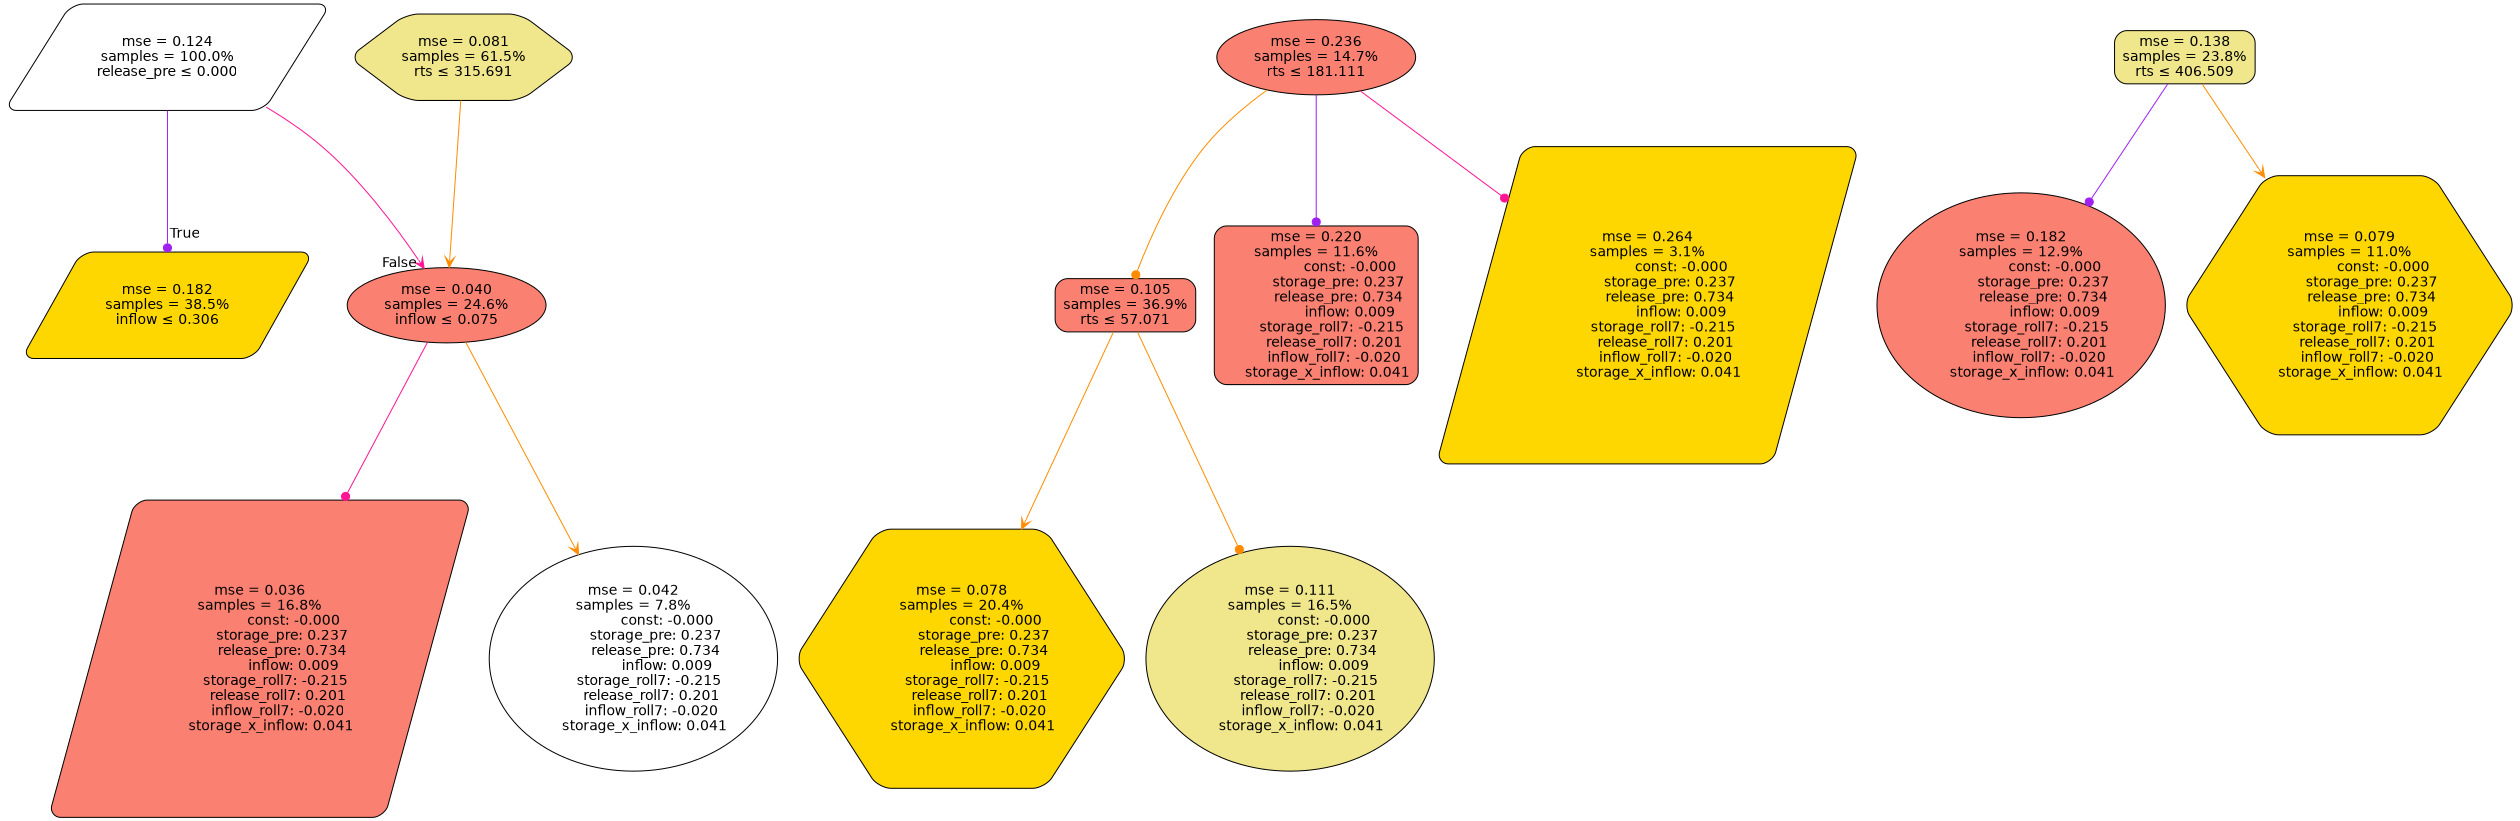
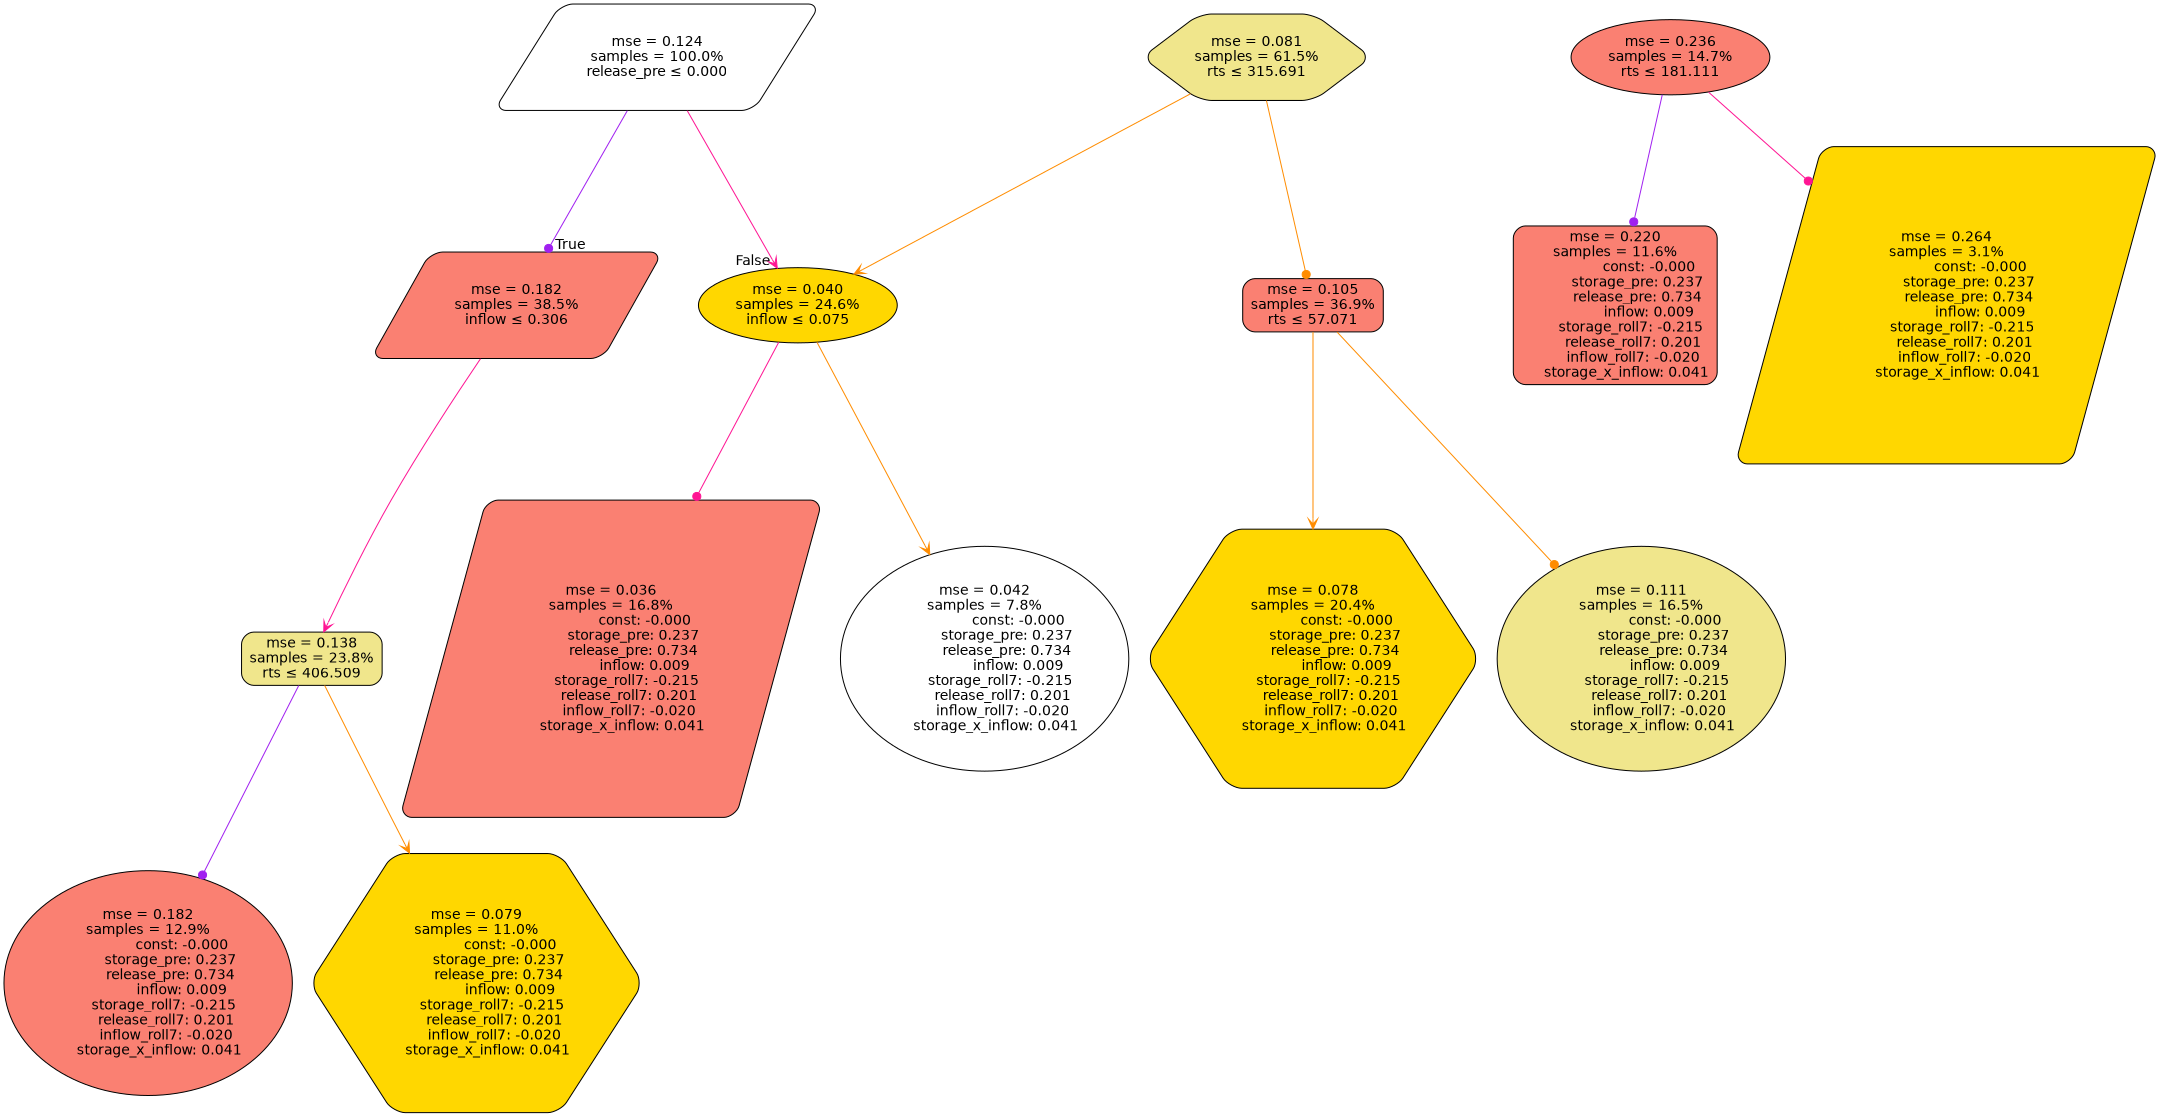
edge "mse = 0.236 samples = 14.7% rts ≤ 181.111" -> "mse = 0.105 samples = 36.9% rts ≤ 57.071": now "mse = 0.081 samples = 61.5% rts ≤ 315.691" -> "mse = 0.105 samples = 36.9% rts ≤ 57.071"
node "mse = 0.182 samples = 38.5% inflow ≤ 0.306": fillcolor gold -> salmon
node "mse = 0.040 samples = 24.6% inflow ≤ 0.075": fillcolor salmon -> gold
edge "mse = 0.182 samples = 38.5% inflow ≤ 0.306" -> "mse = 0.138 samples = 23.8% rts ≤ 406.509": added
